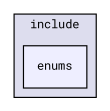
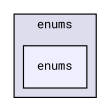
cluster "include": label "include" -> "enums"
